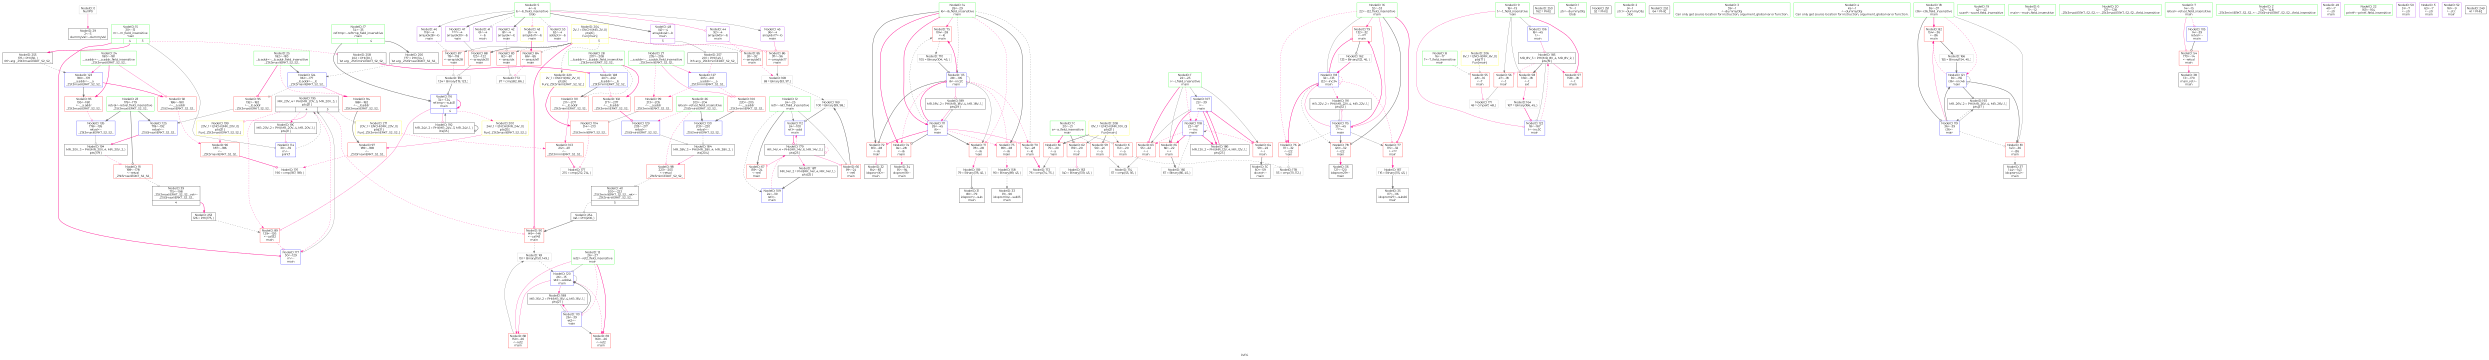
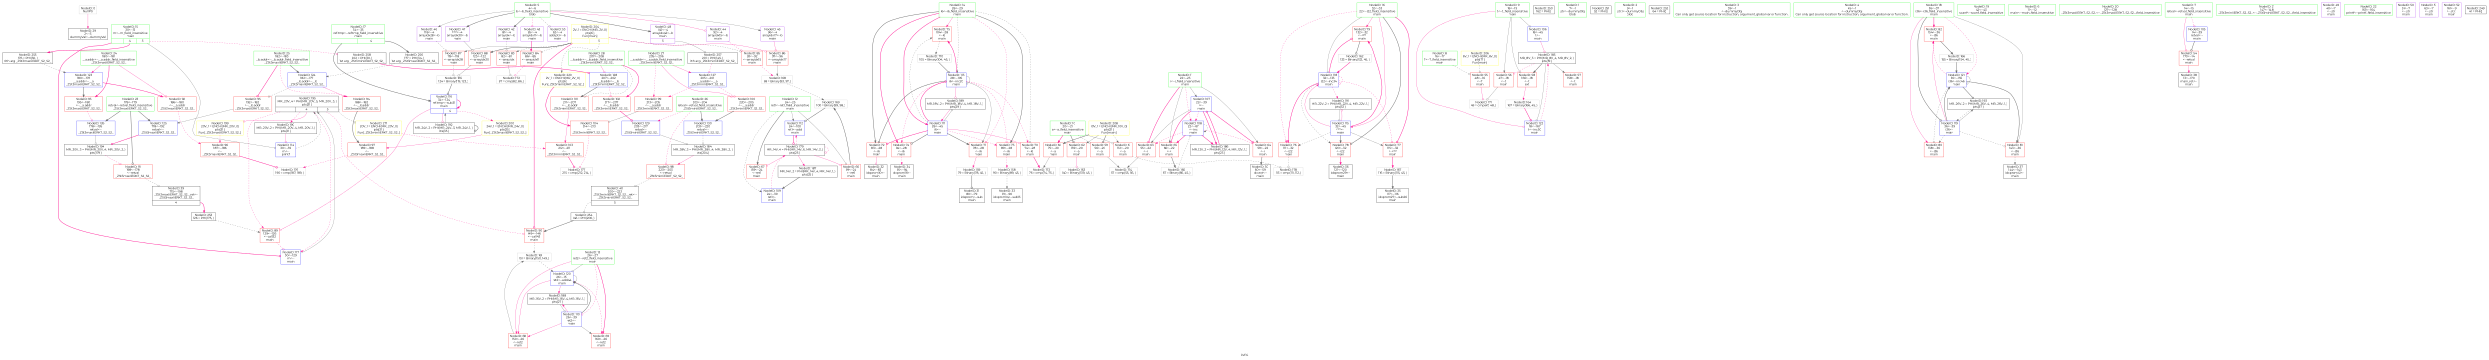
node "NodeID: 41": removed
node "NodeID: 43": color yellow -> purple
edge "NodeID: 9" -> "NodeID: 57": removed
edge "NodeID: 185" -> "NodeID: 57": color deeppink -> gray40
node "NodeID: 80": added
edge "NodeID: 110" -> "NodeID: 68": added
